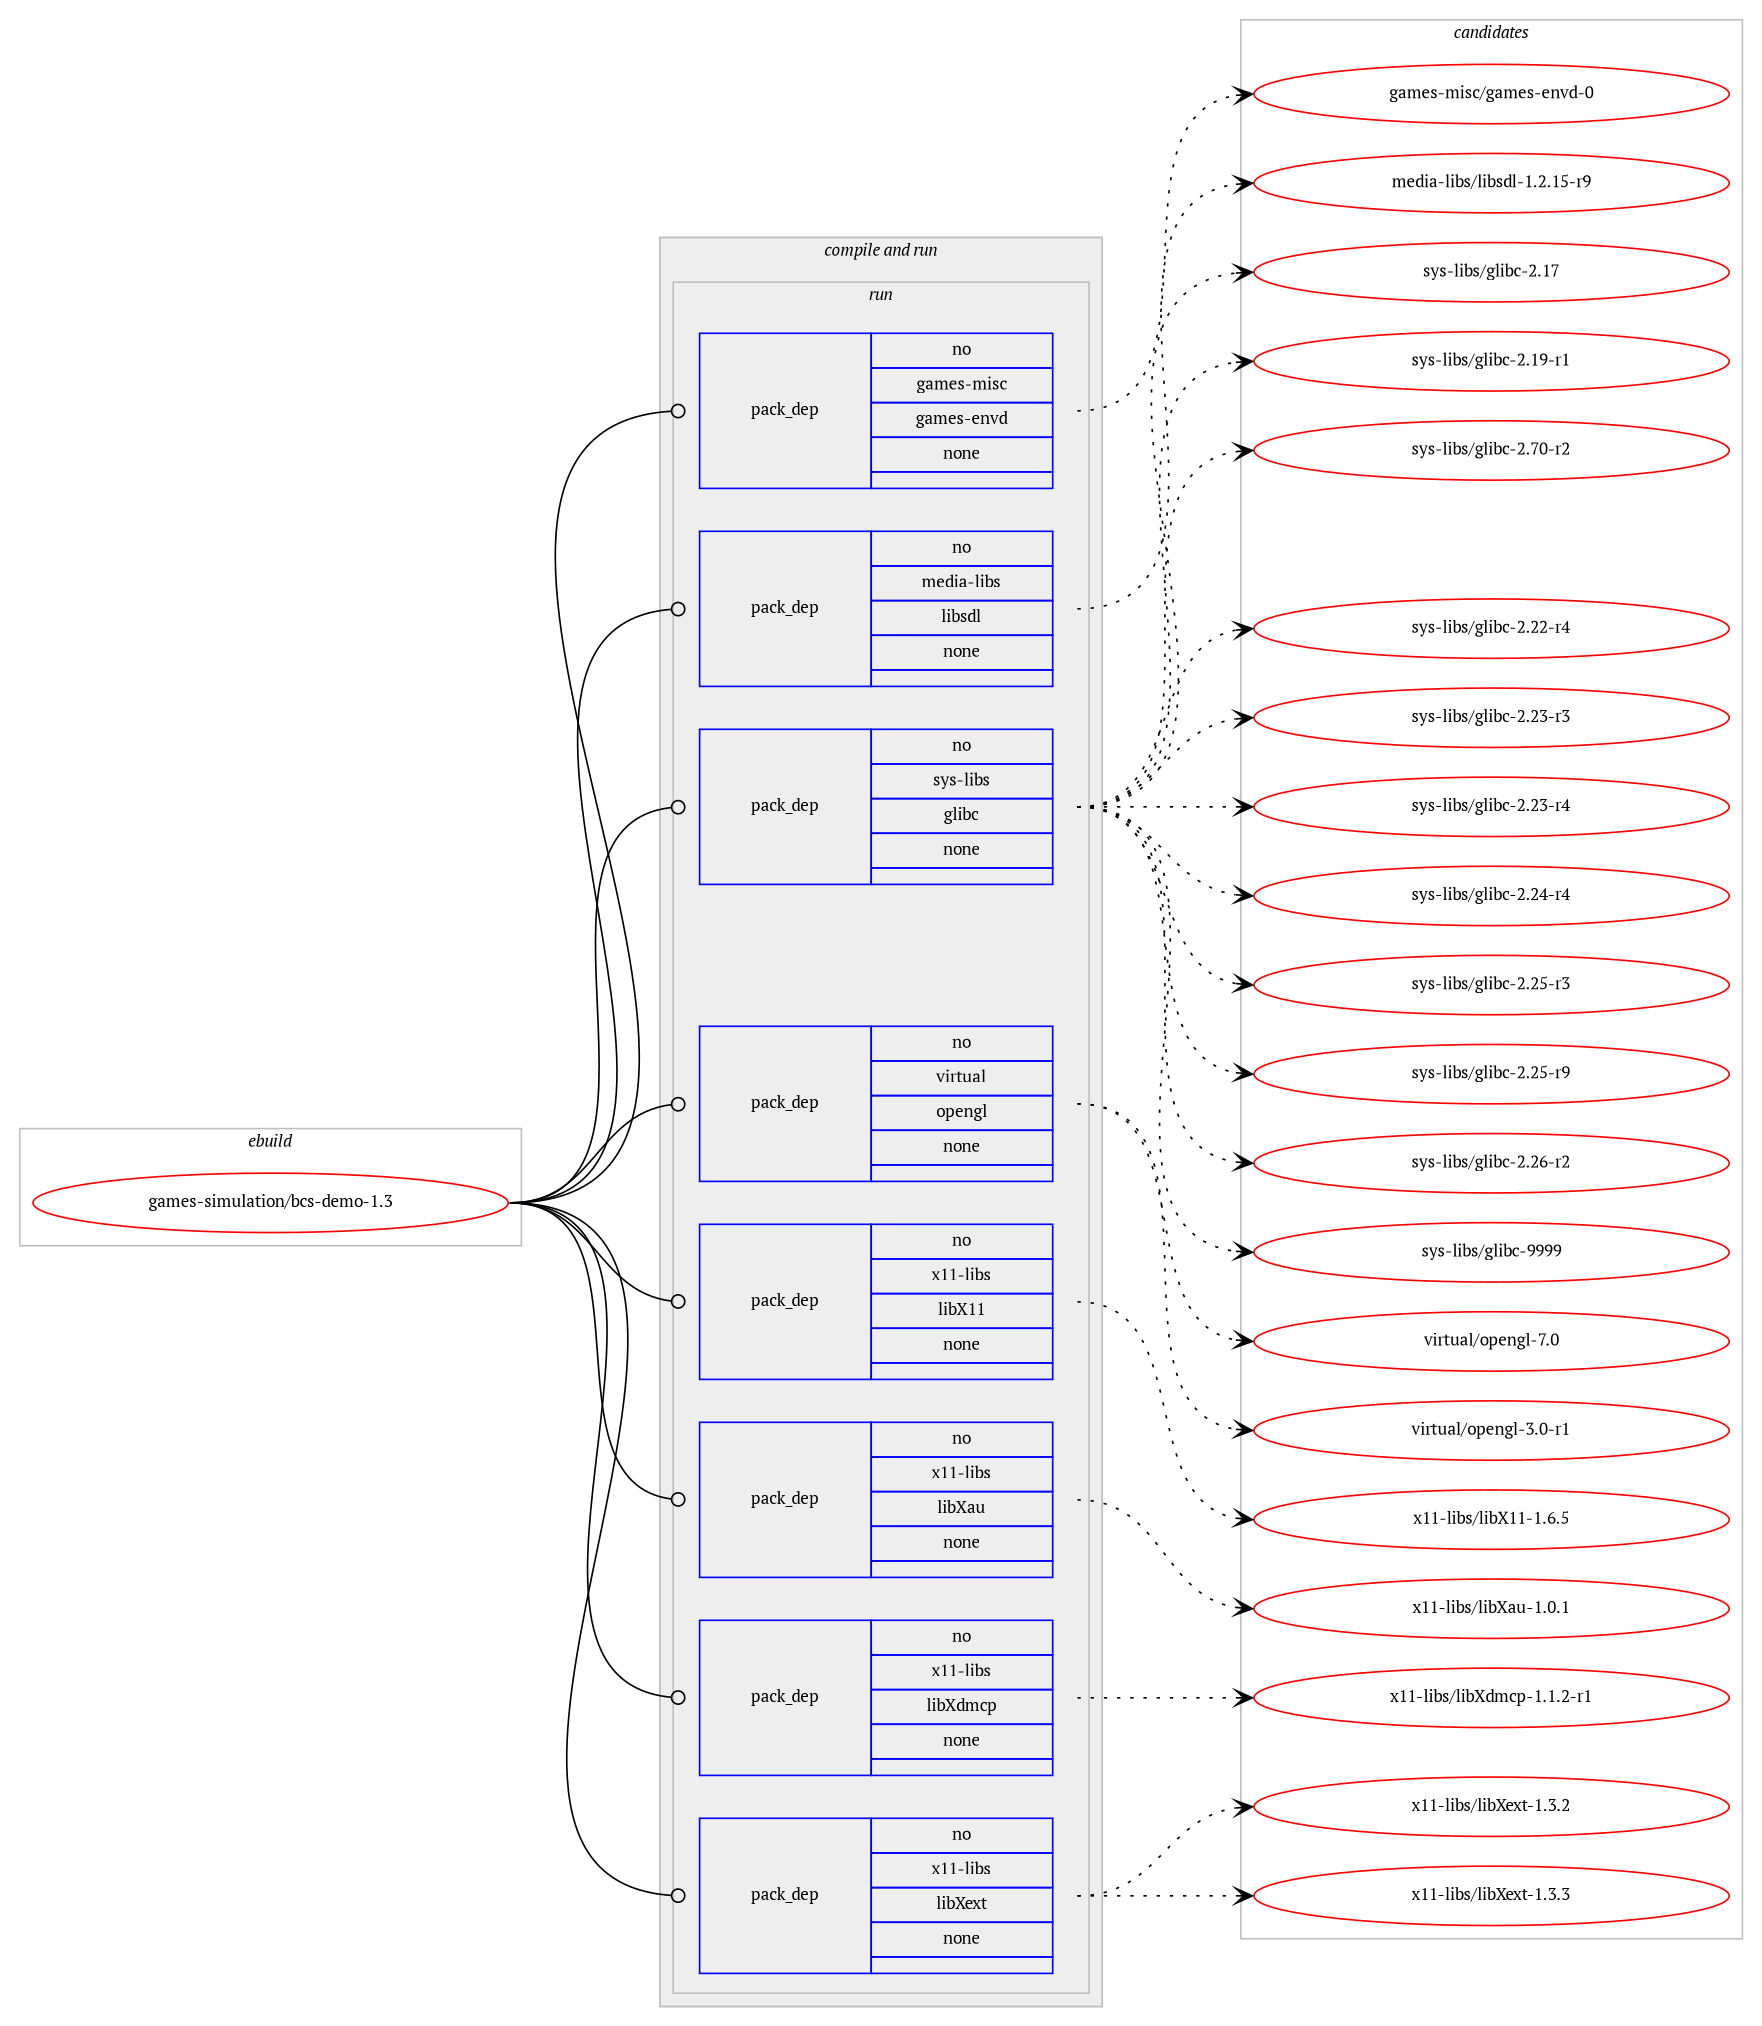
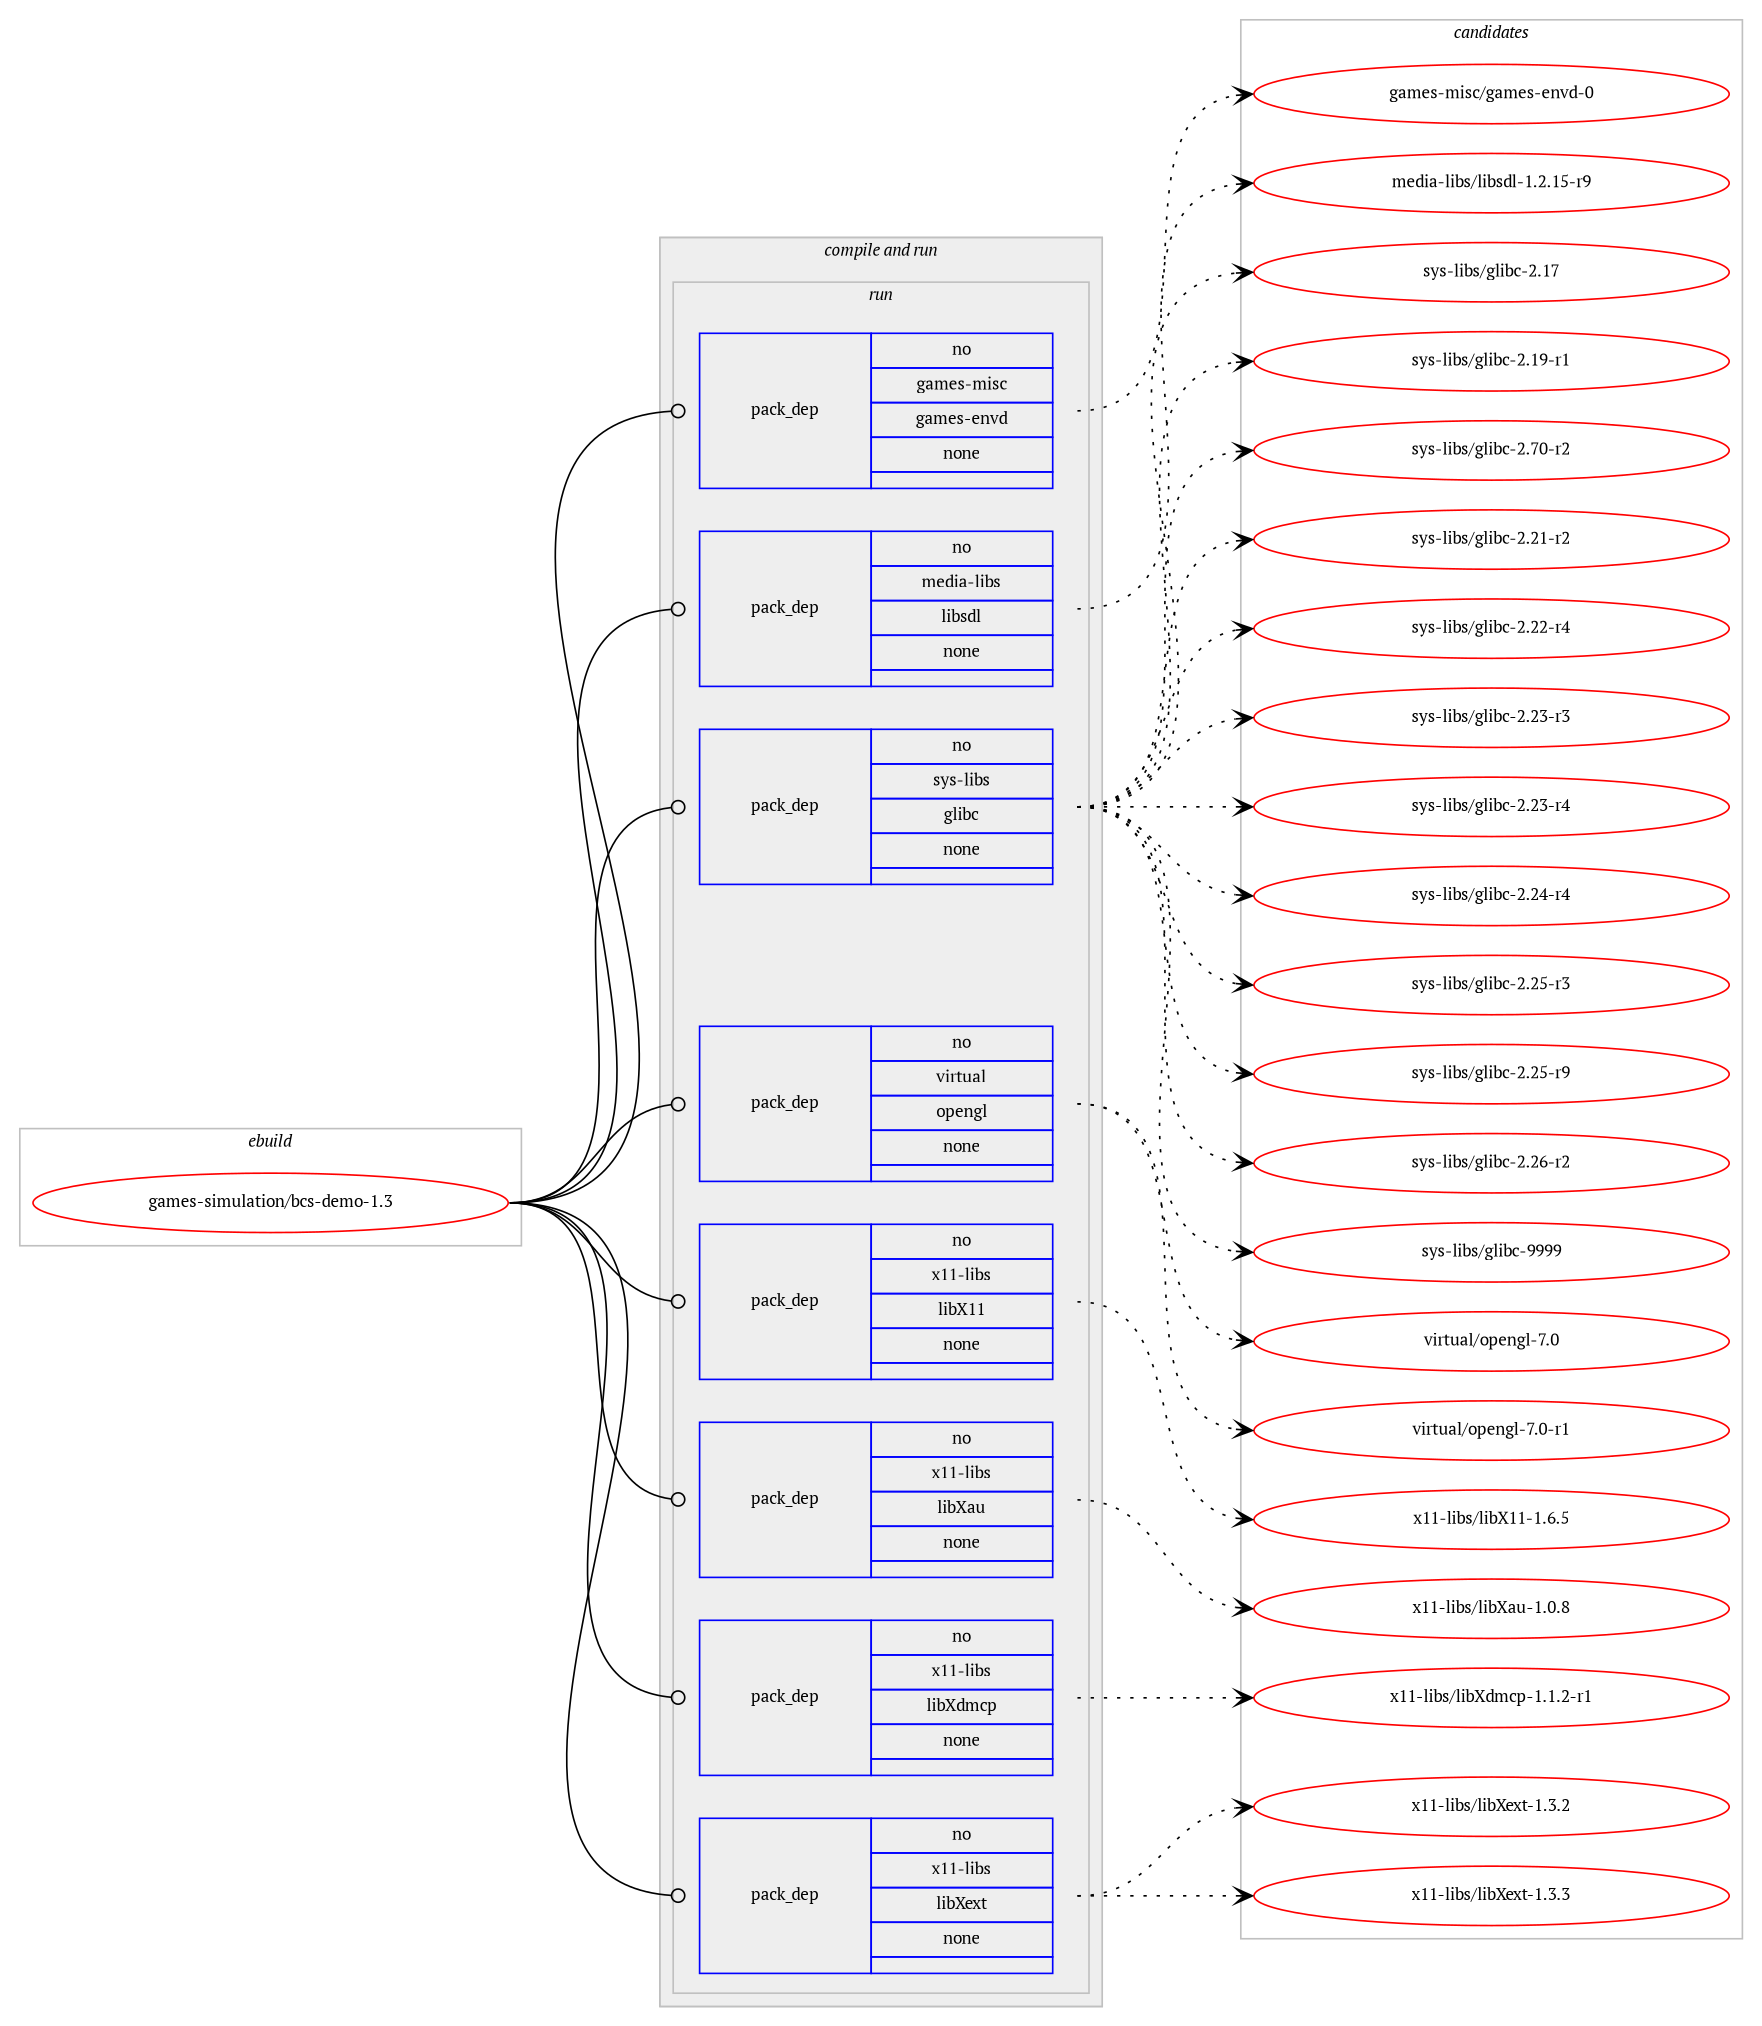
node "sys-libs/glibc-2.21-r2": added
node "virtual/opengl-3.0-r1": label "virtual/opengl-3.0-r1" -> "virtual/opengl-7.0-r1"
node "x11-libs/libXau-1.0.1": label "x11-libs/libXau-1.0.1" -> "x11-libs/libXau-1.0.8"
